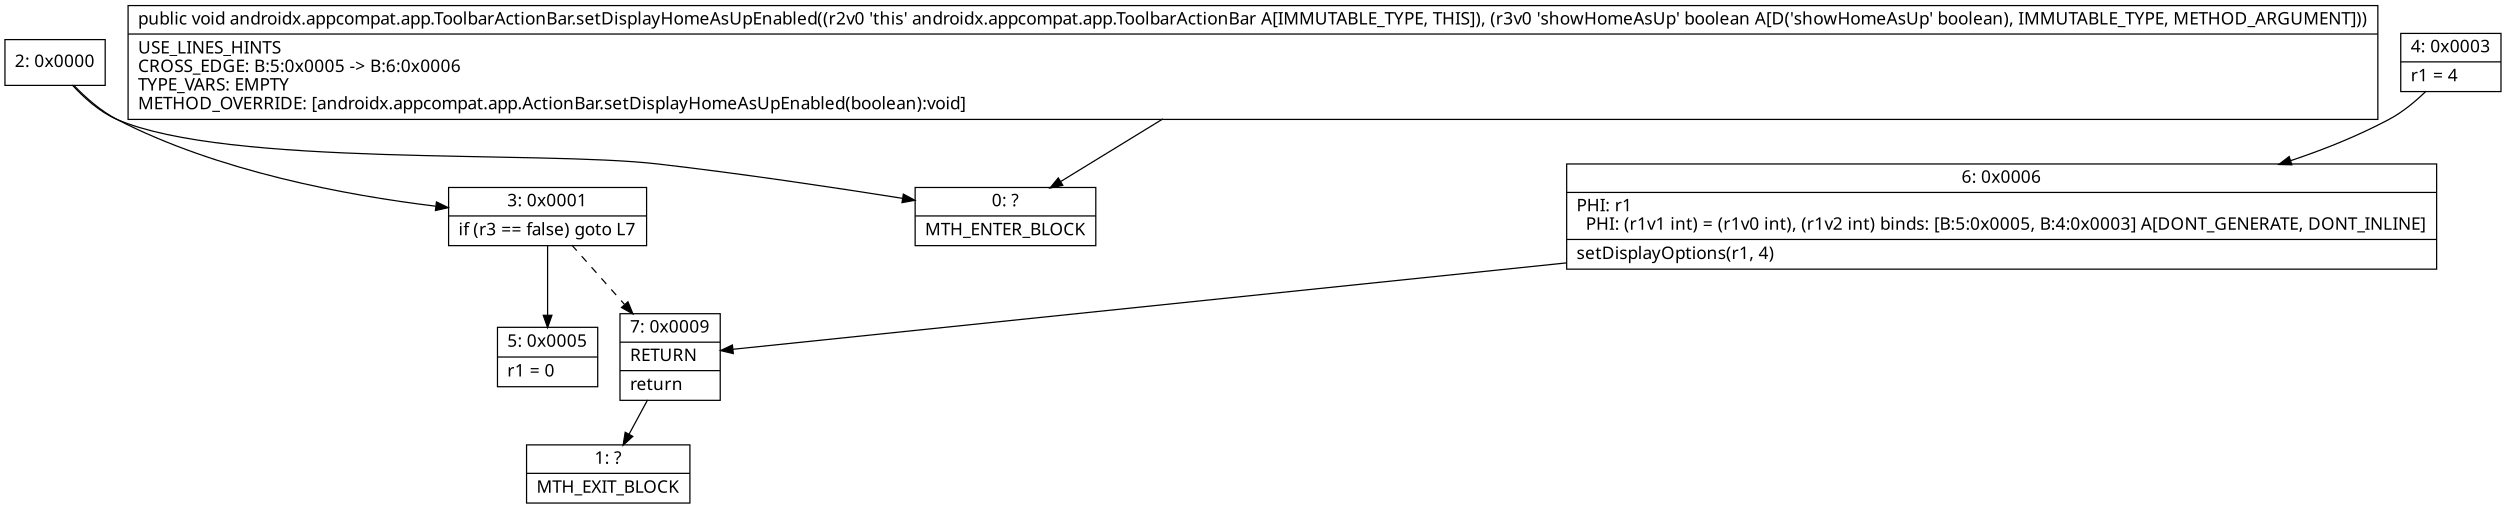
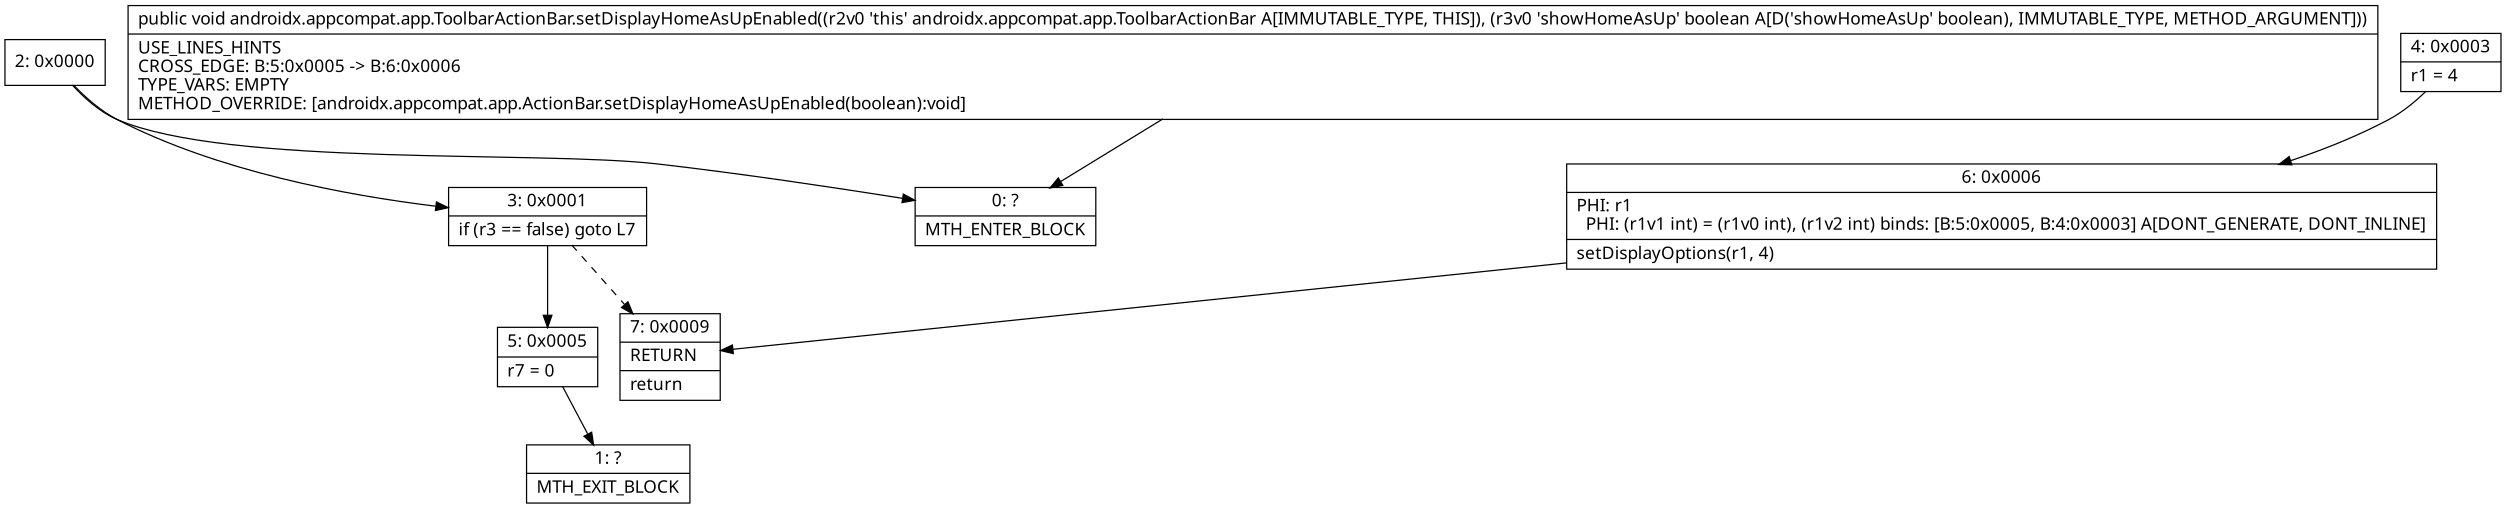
node "5: 0x0005": text "r1 = 0" -> "r7 = 0"
edge "7: 0x0009" -> "1: ?": now "5: 0x0005" -> "1: ?"
